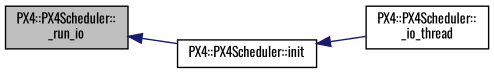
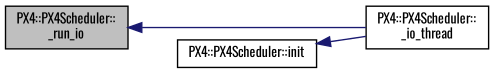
edge "PX4::PX4Scheduler::init" -> "PX4::PX4Scheduler:: _run_io": now "PX4::PX4Scheduler:: _io_thread" -> "PX4::PX4Scheduler:: _run_io"
